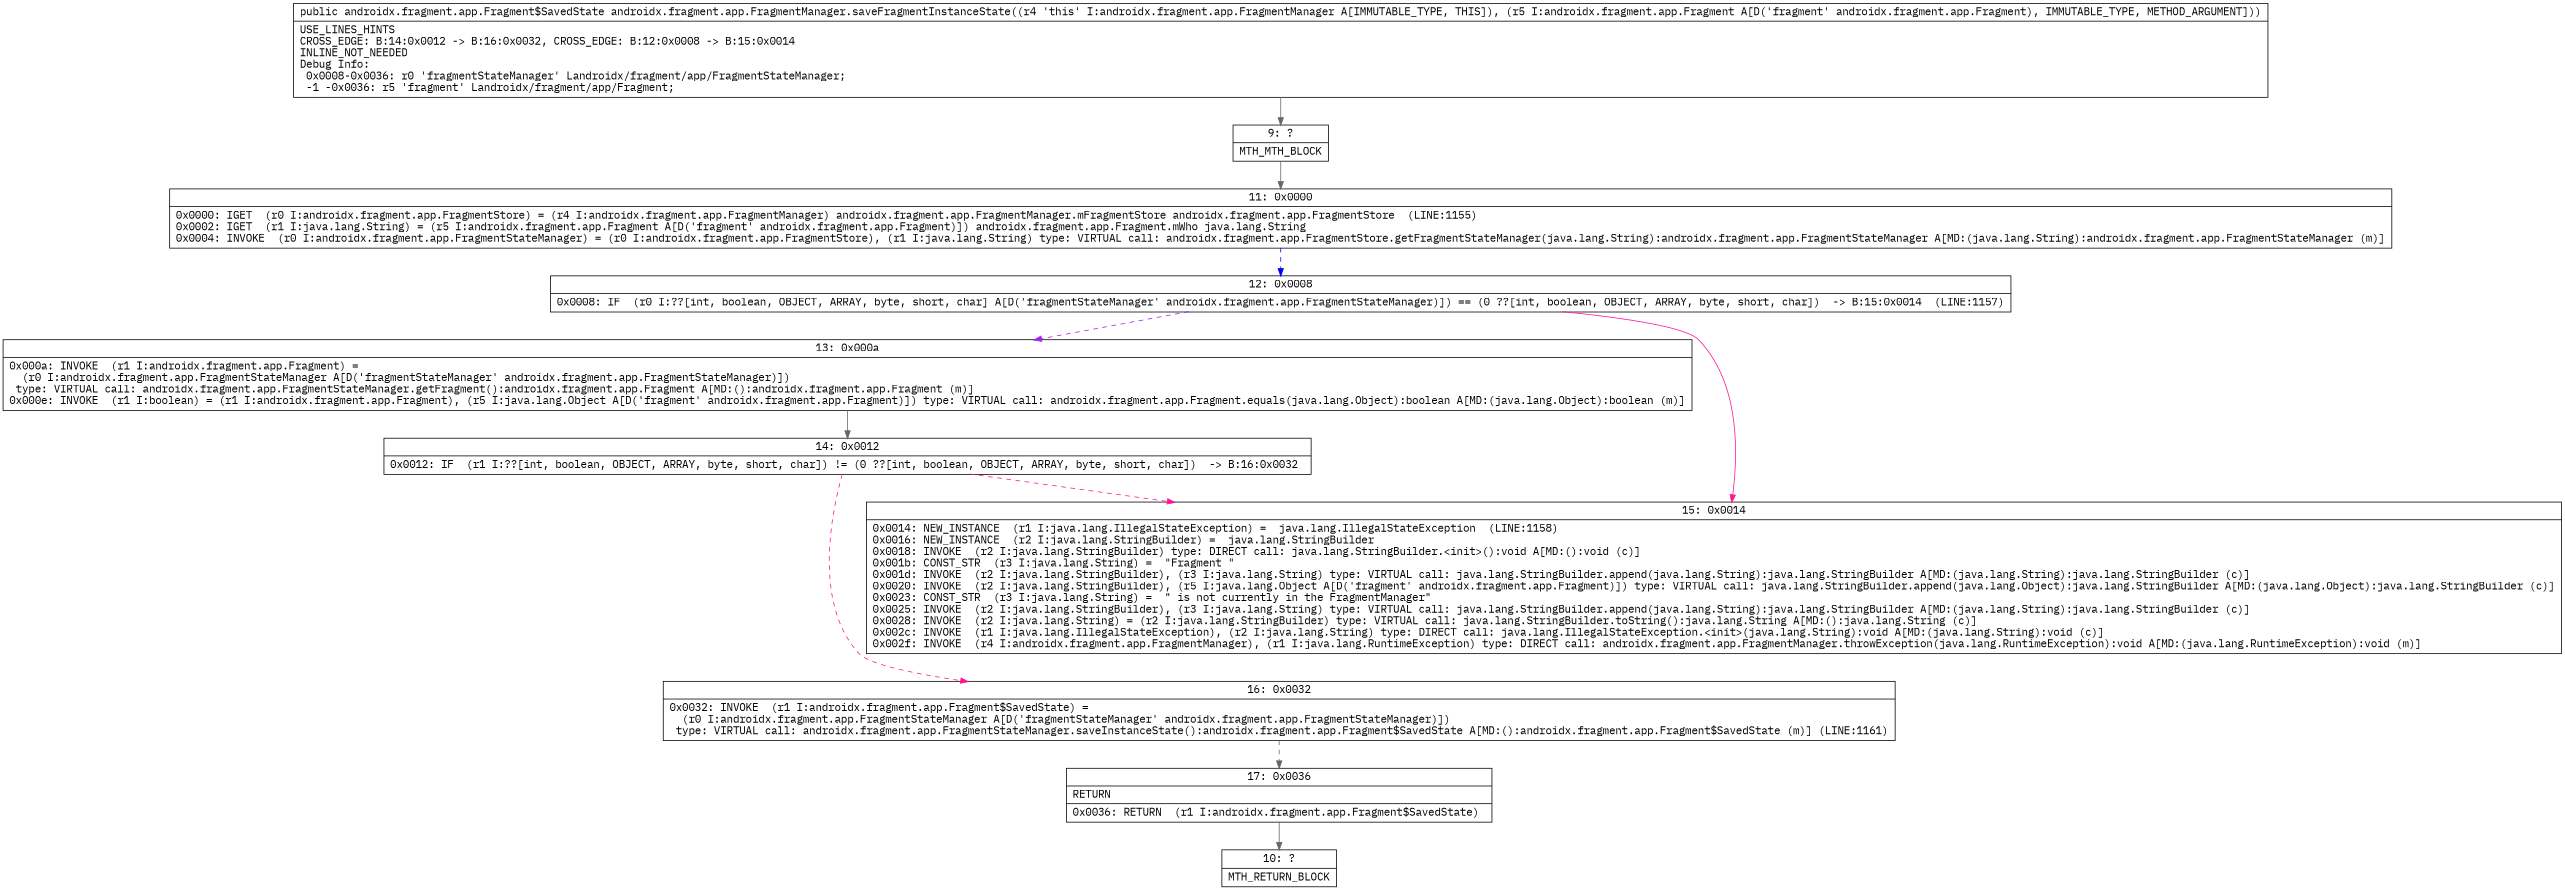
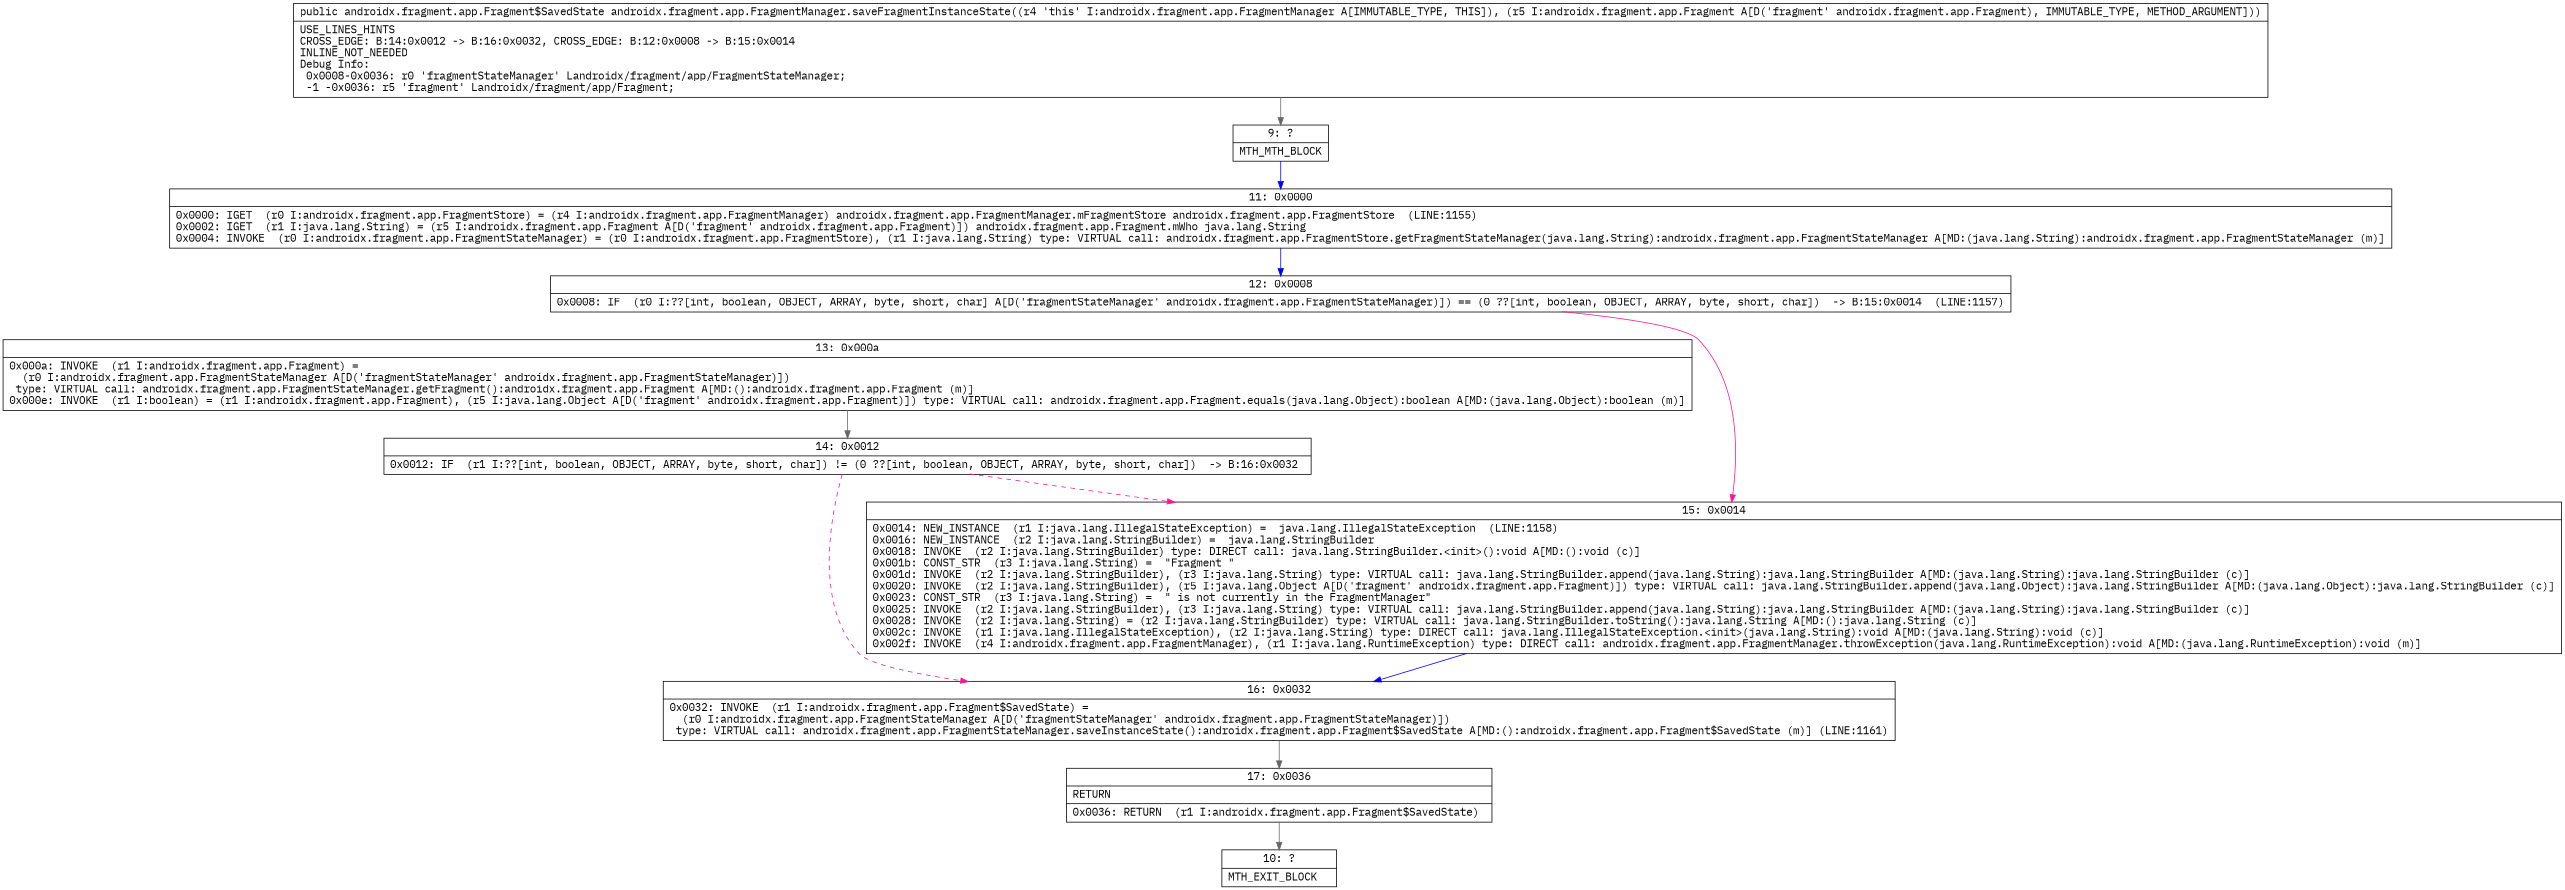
edge "9: ?" -> "11: 0x0000": color gray40 -> blue
edge "11: 0x0000" -> "12: 0x0008": style dashed -> solid
edge "12: 0x0008" -> "13: 0x000a": removed
edge "15: 0x0014" -> "16: 0x0032": added
edge "16: 0x0032" -> "17: 0x0036": style dashed -> solid
node "10: ?": text "MTH_RETURN_BLOCK" -> "MTH_EXIT_BLOCK"
